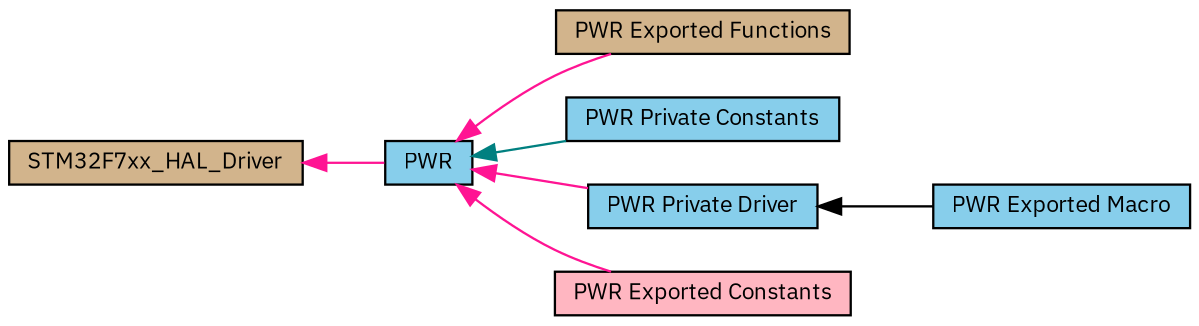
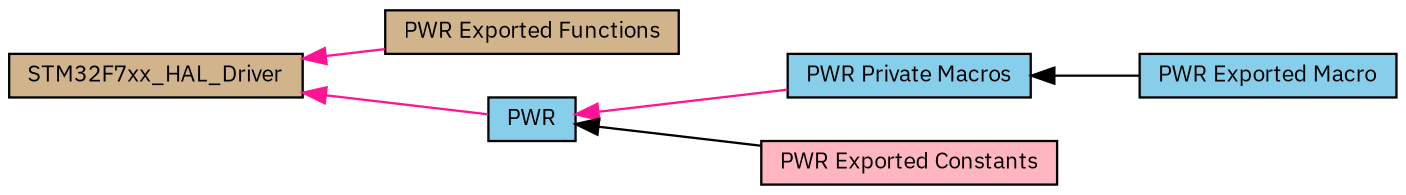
edge "PWR Exported Functions" -> "PWR": now "PWR Exported Functions" -> "STM32F7xx_HAL_Driver"
node "PWR Private Constants": removed
node "PWR Private Driver": label "PWR Private Driver" -> "PWR Private Macros"
edge "PWR Exported Constants" -> "PWR": color deeppink -> black
